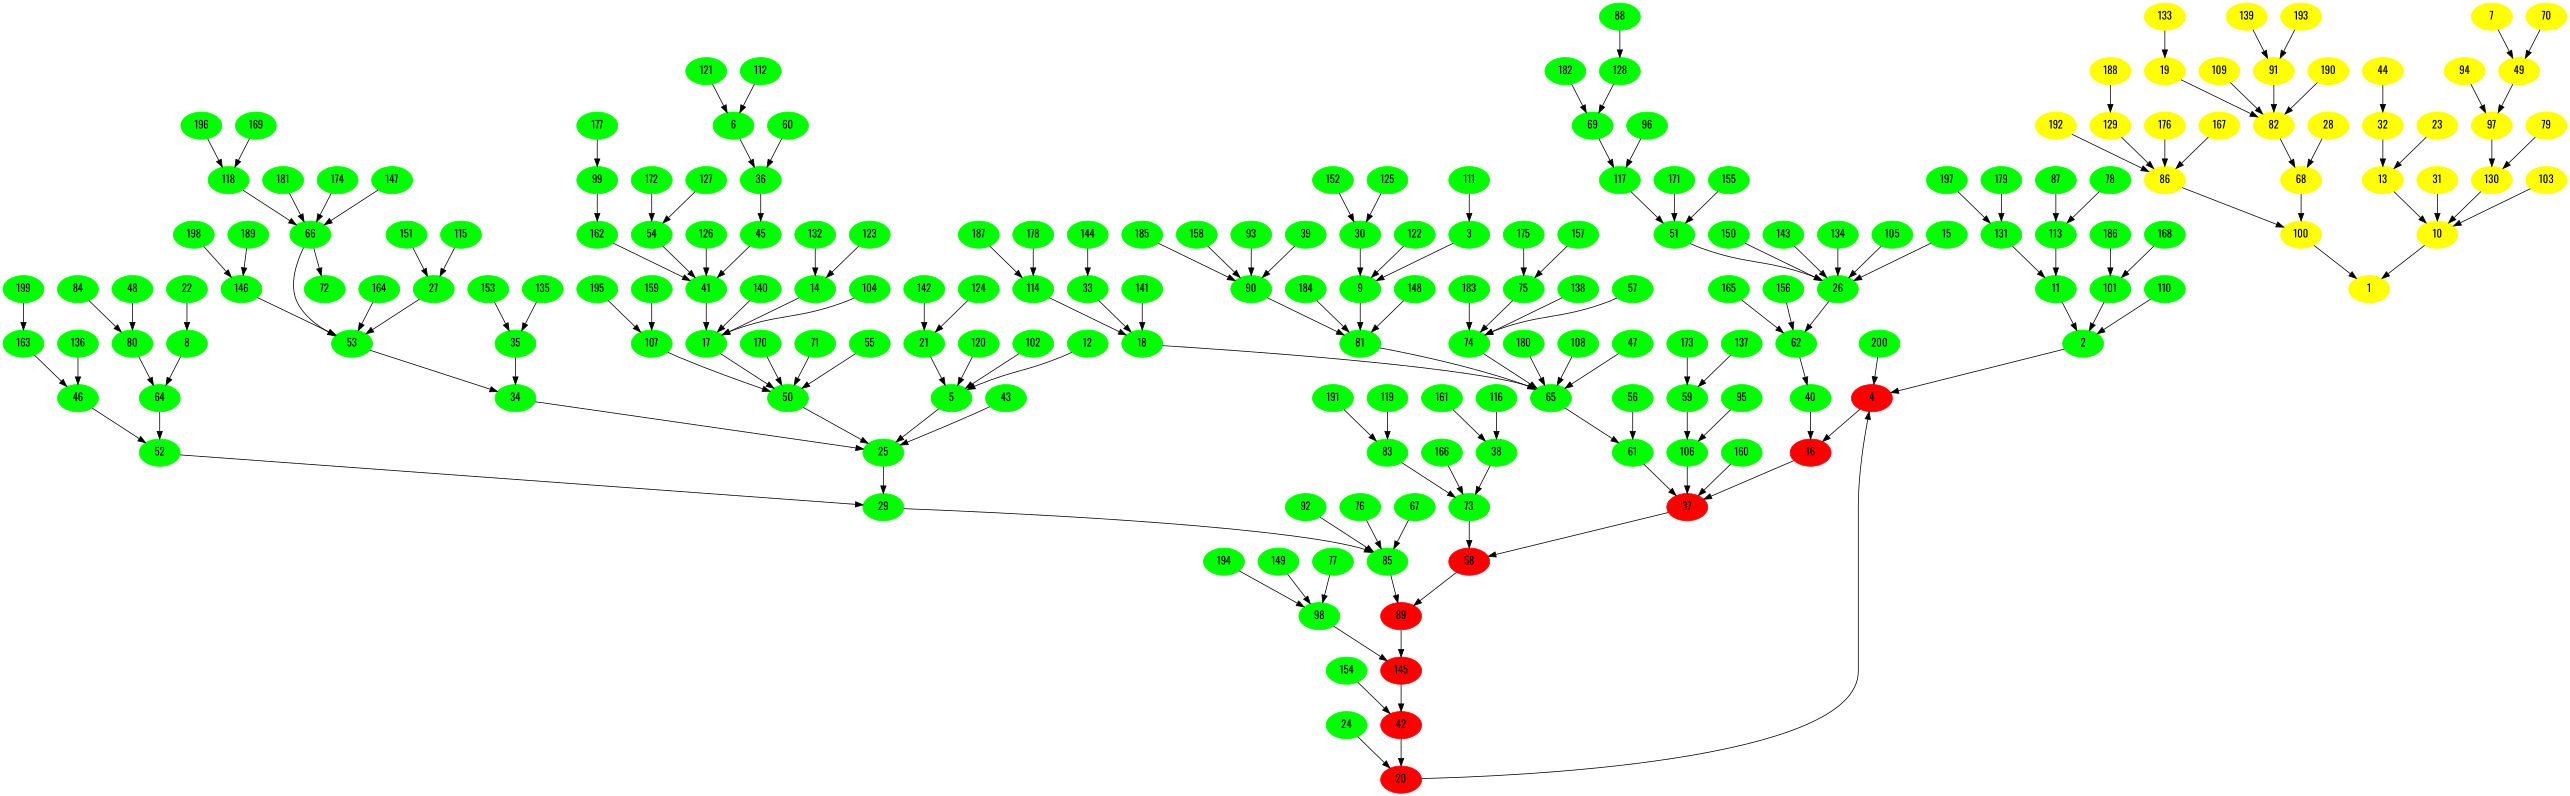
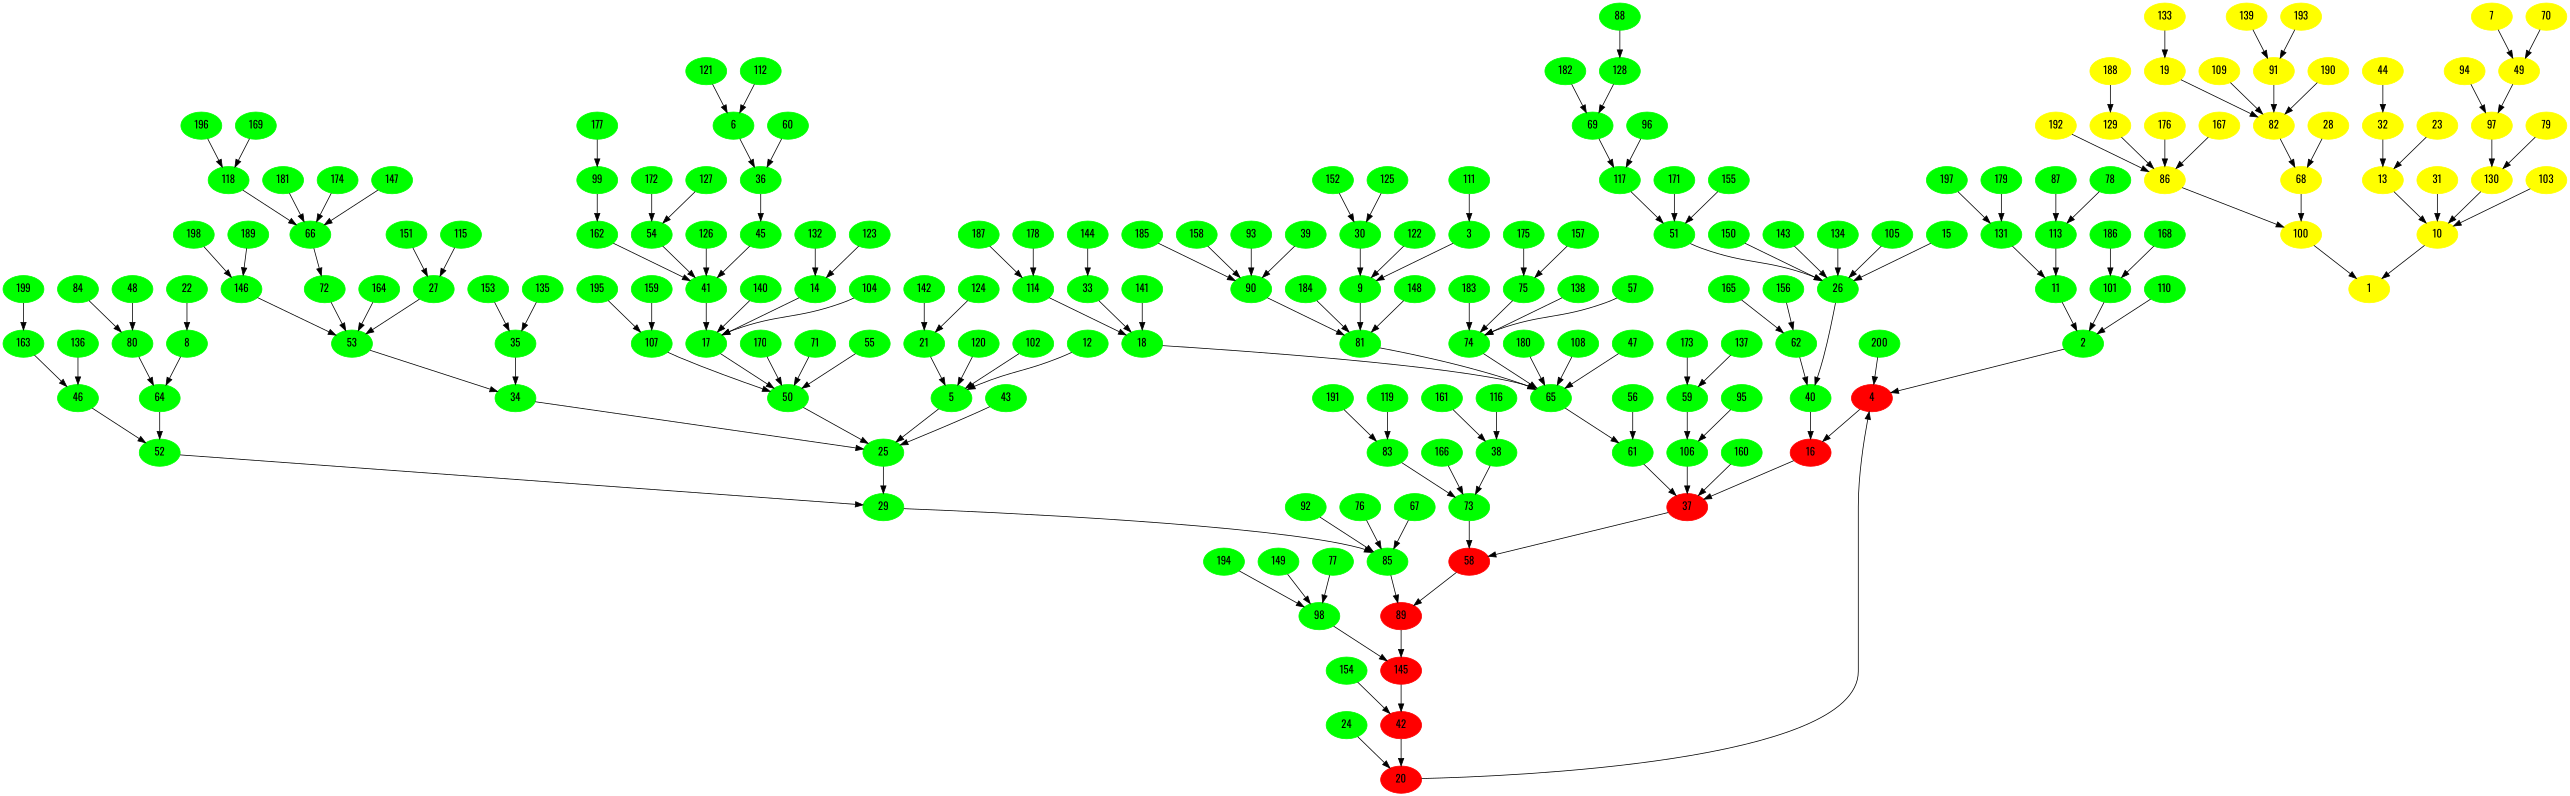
edge "66" -> "53": now "72" -> "53"
edge "26" -> "62": now "26" -> "40"
